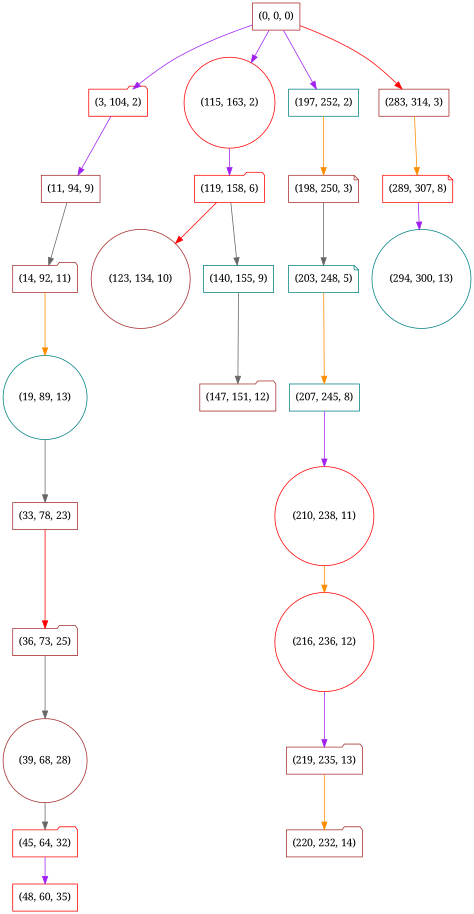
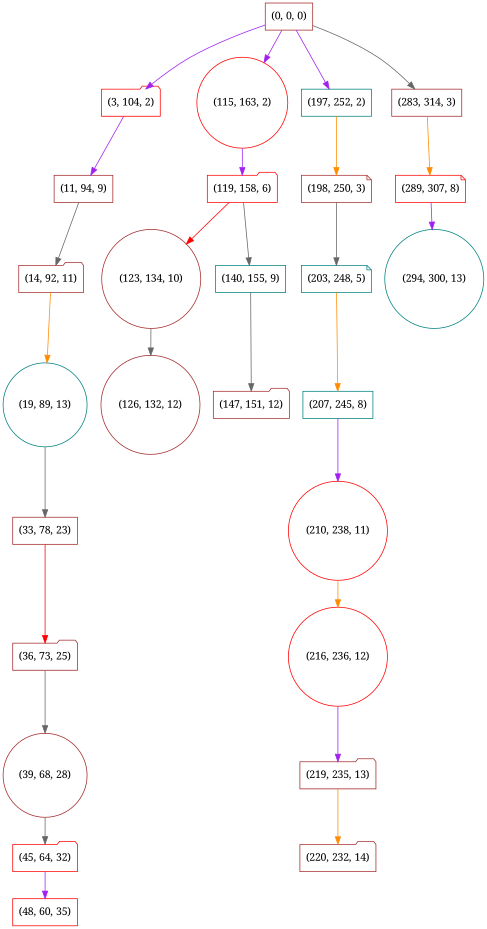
edge "(0, 0, 0)" -> "(283, 314, 3)": color red -> gray40
node "(126, 132, 12)": added
